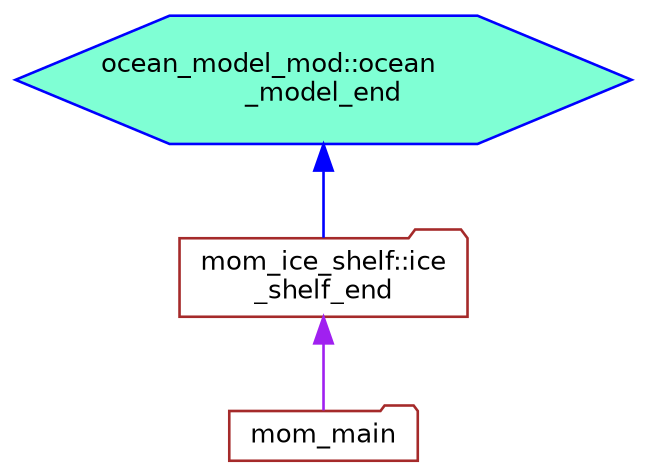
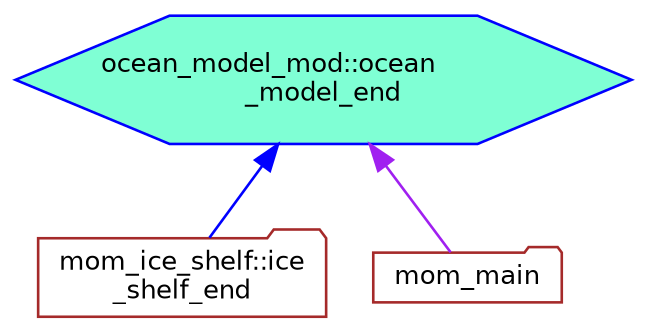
edge "mom_main" -> "mom_ice_shelf::ice _shelf_end": now "mom_main" -> "ocean_model_mod::ocean _model_end"
